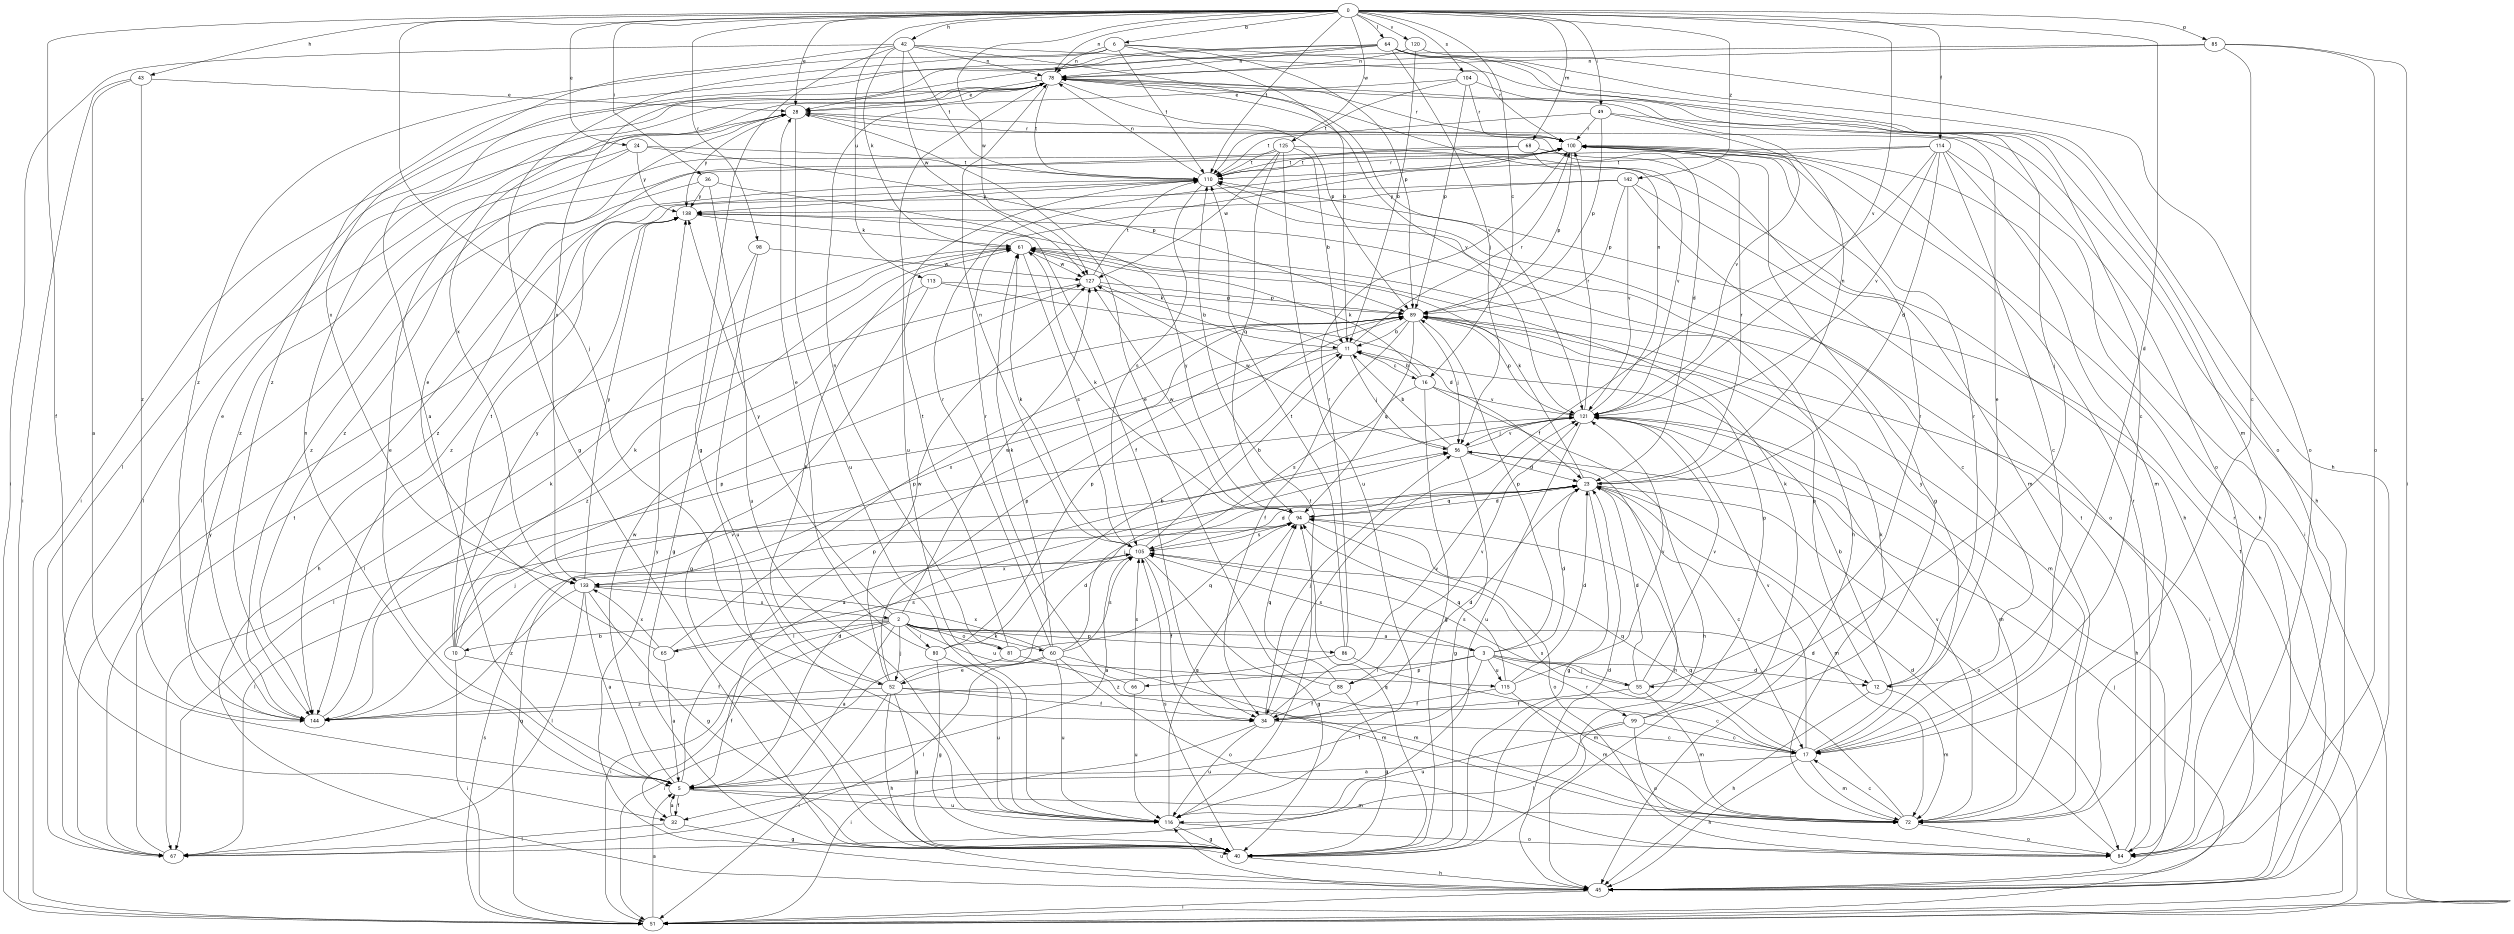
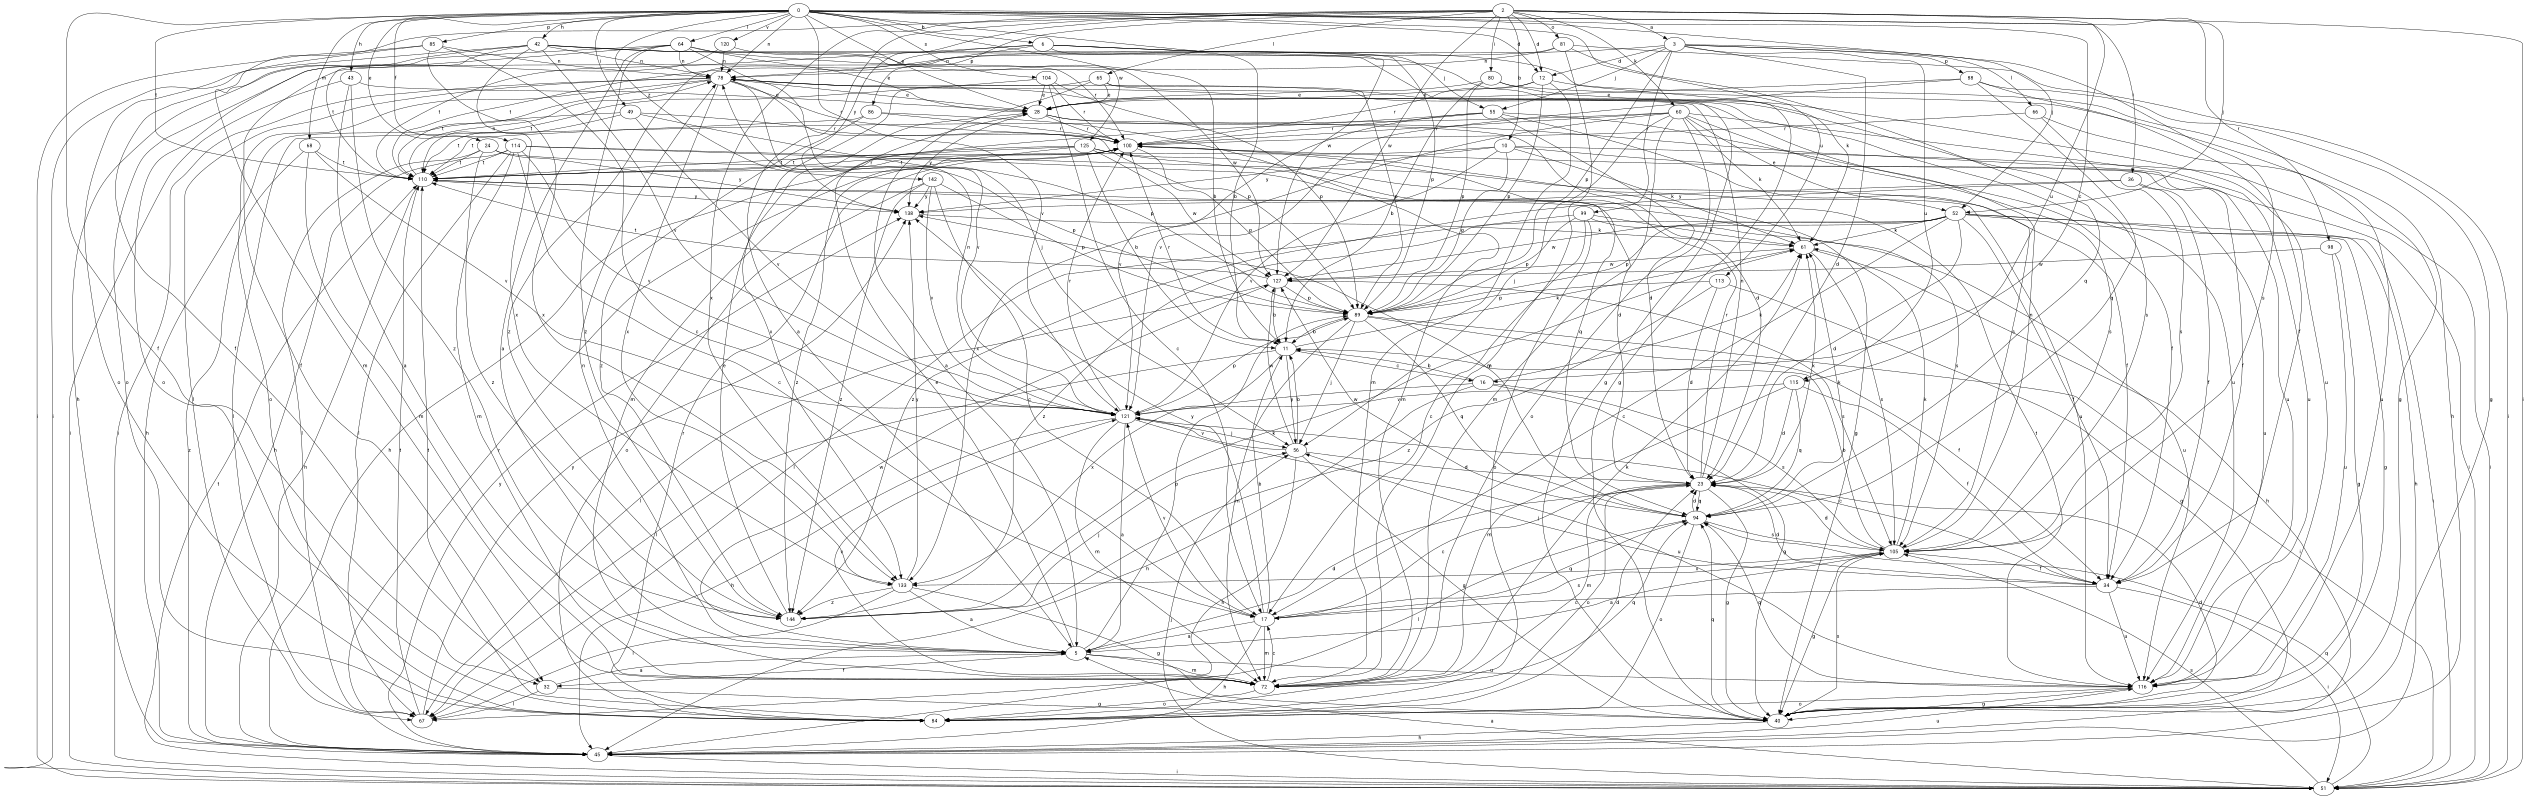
edge "68" -> "144": now "68" -> "45"
edge "127" -> "105": added, label "s"
edge "34" -> "121": label "v" -> "c"
edge "133" -> "2": reversed
